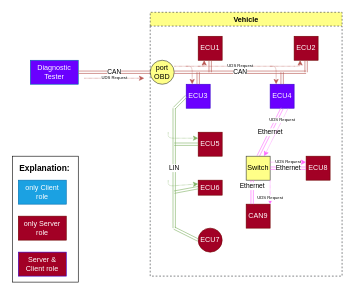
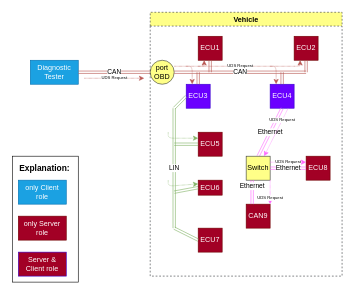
node "Diagnostic Tester": fillcolor #6a00ff -> #1ba1e2
node "ECU7": shape ellipse -> rectangle
